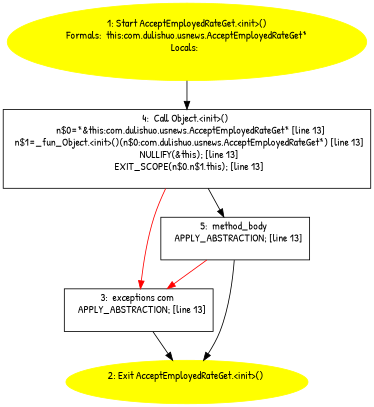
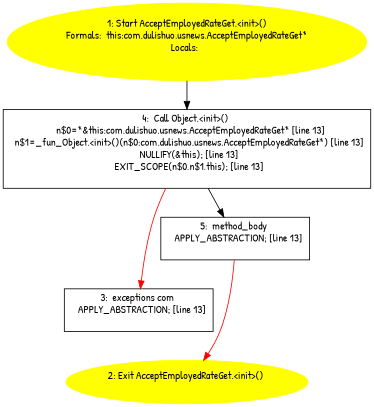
edge "5:  method_body APPLY_ABSTRACTION; [line 13]" -> "3:  exceptions com APPLY_ABSTRACTION; [line 13]": removed
edge "5:  method_body APPLY_ABSTRACTION; [line 13]" -> "2: Exit AcceptEmployedRateGet.<init>()": color black -> red
edge "3:  exceptions com APPLY_ABSTRACTION; [line 13]" -> "2: Exit AcceptEmployedRateGet.<init>()": removed
